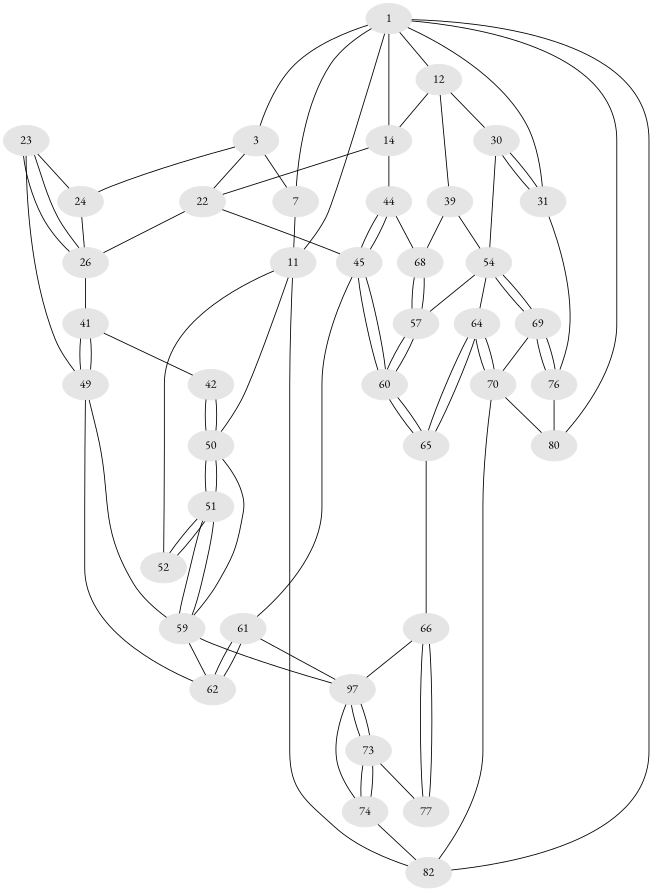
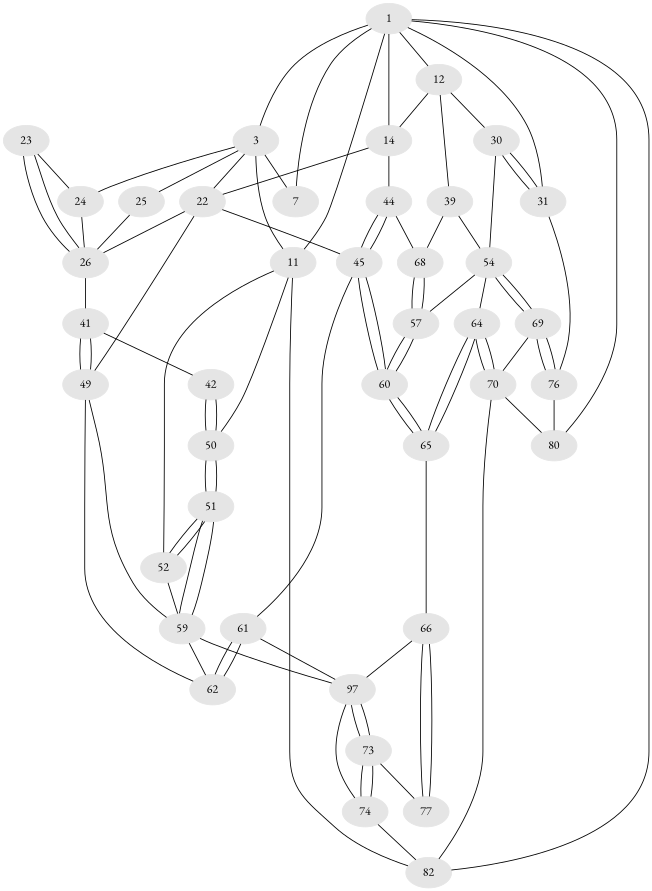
node "25": added
edge "7" -- "11": now "3" -- "11"
edge "23" -- "49": now "22" -- "49"
edge "50" -- "59": now "52" -- "59"
